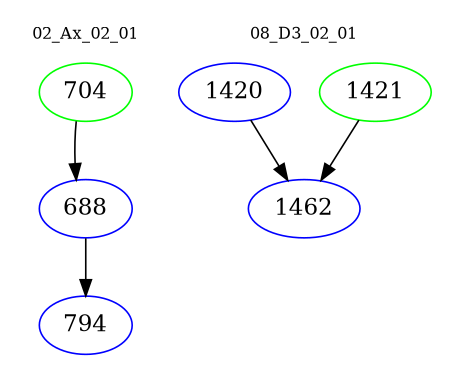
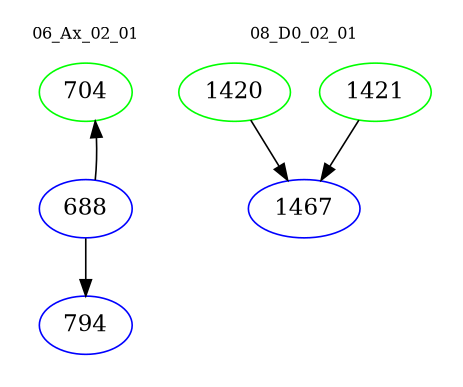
cluster "02_Ax_02_01": label "02_Ax_02_01" -> "06_Ax_02_01"
cluster "08_D3_02_01": label "08_D3_02_01" -> "08_D0_02_01"
node "1420": color blue -> green
edge "704" -> "688": reversed
node "1462": label "1462" -> "1467"
